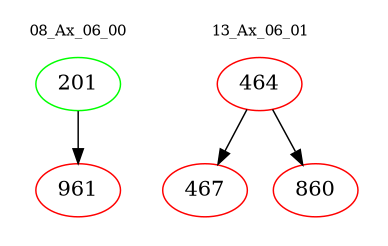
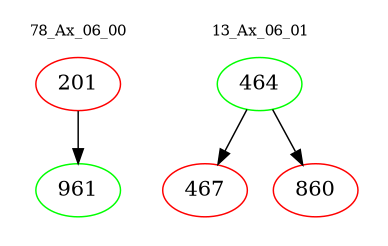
cluster "08_Ax_06_00": label "08_Ax_06_00" -> "78_Ax_06_00"
node "201": color green -> red
node "464": color red -> green
node "961": color red -> green
